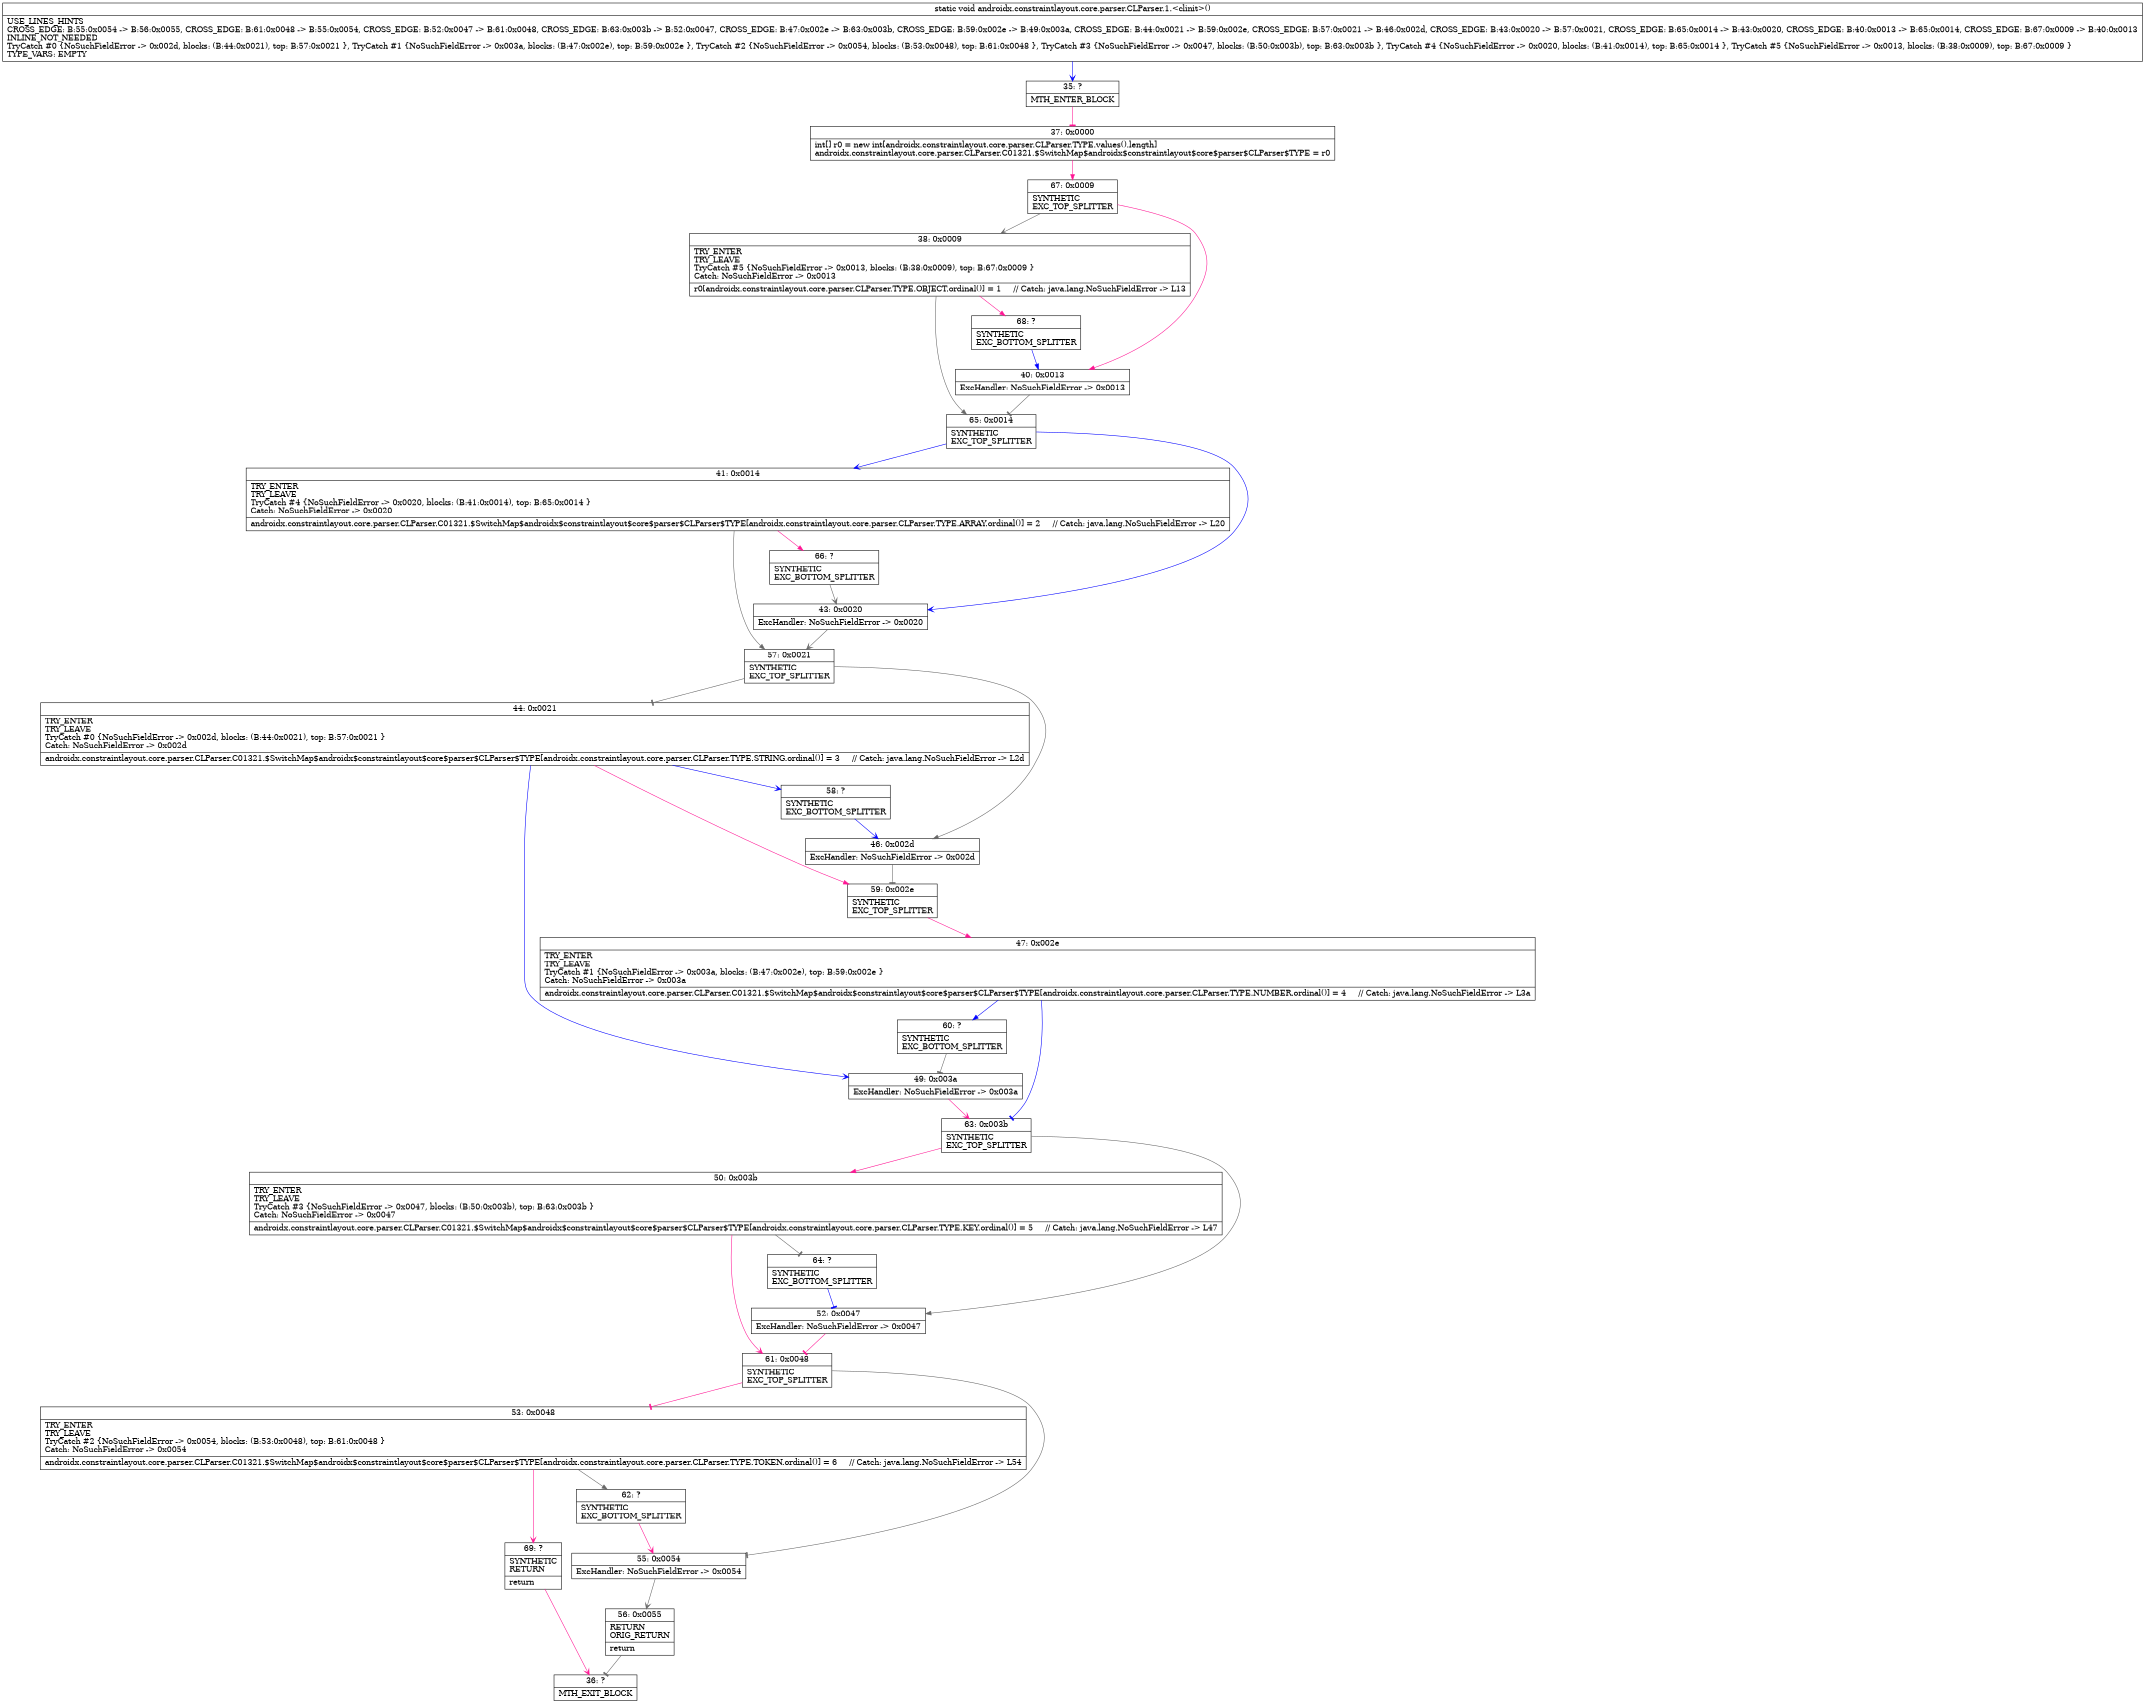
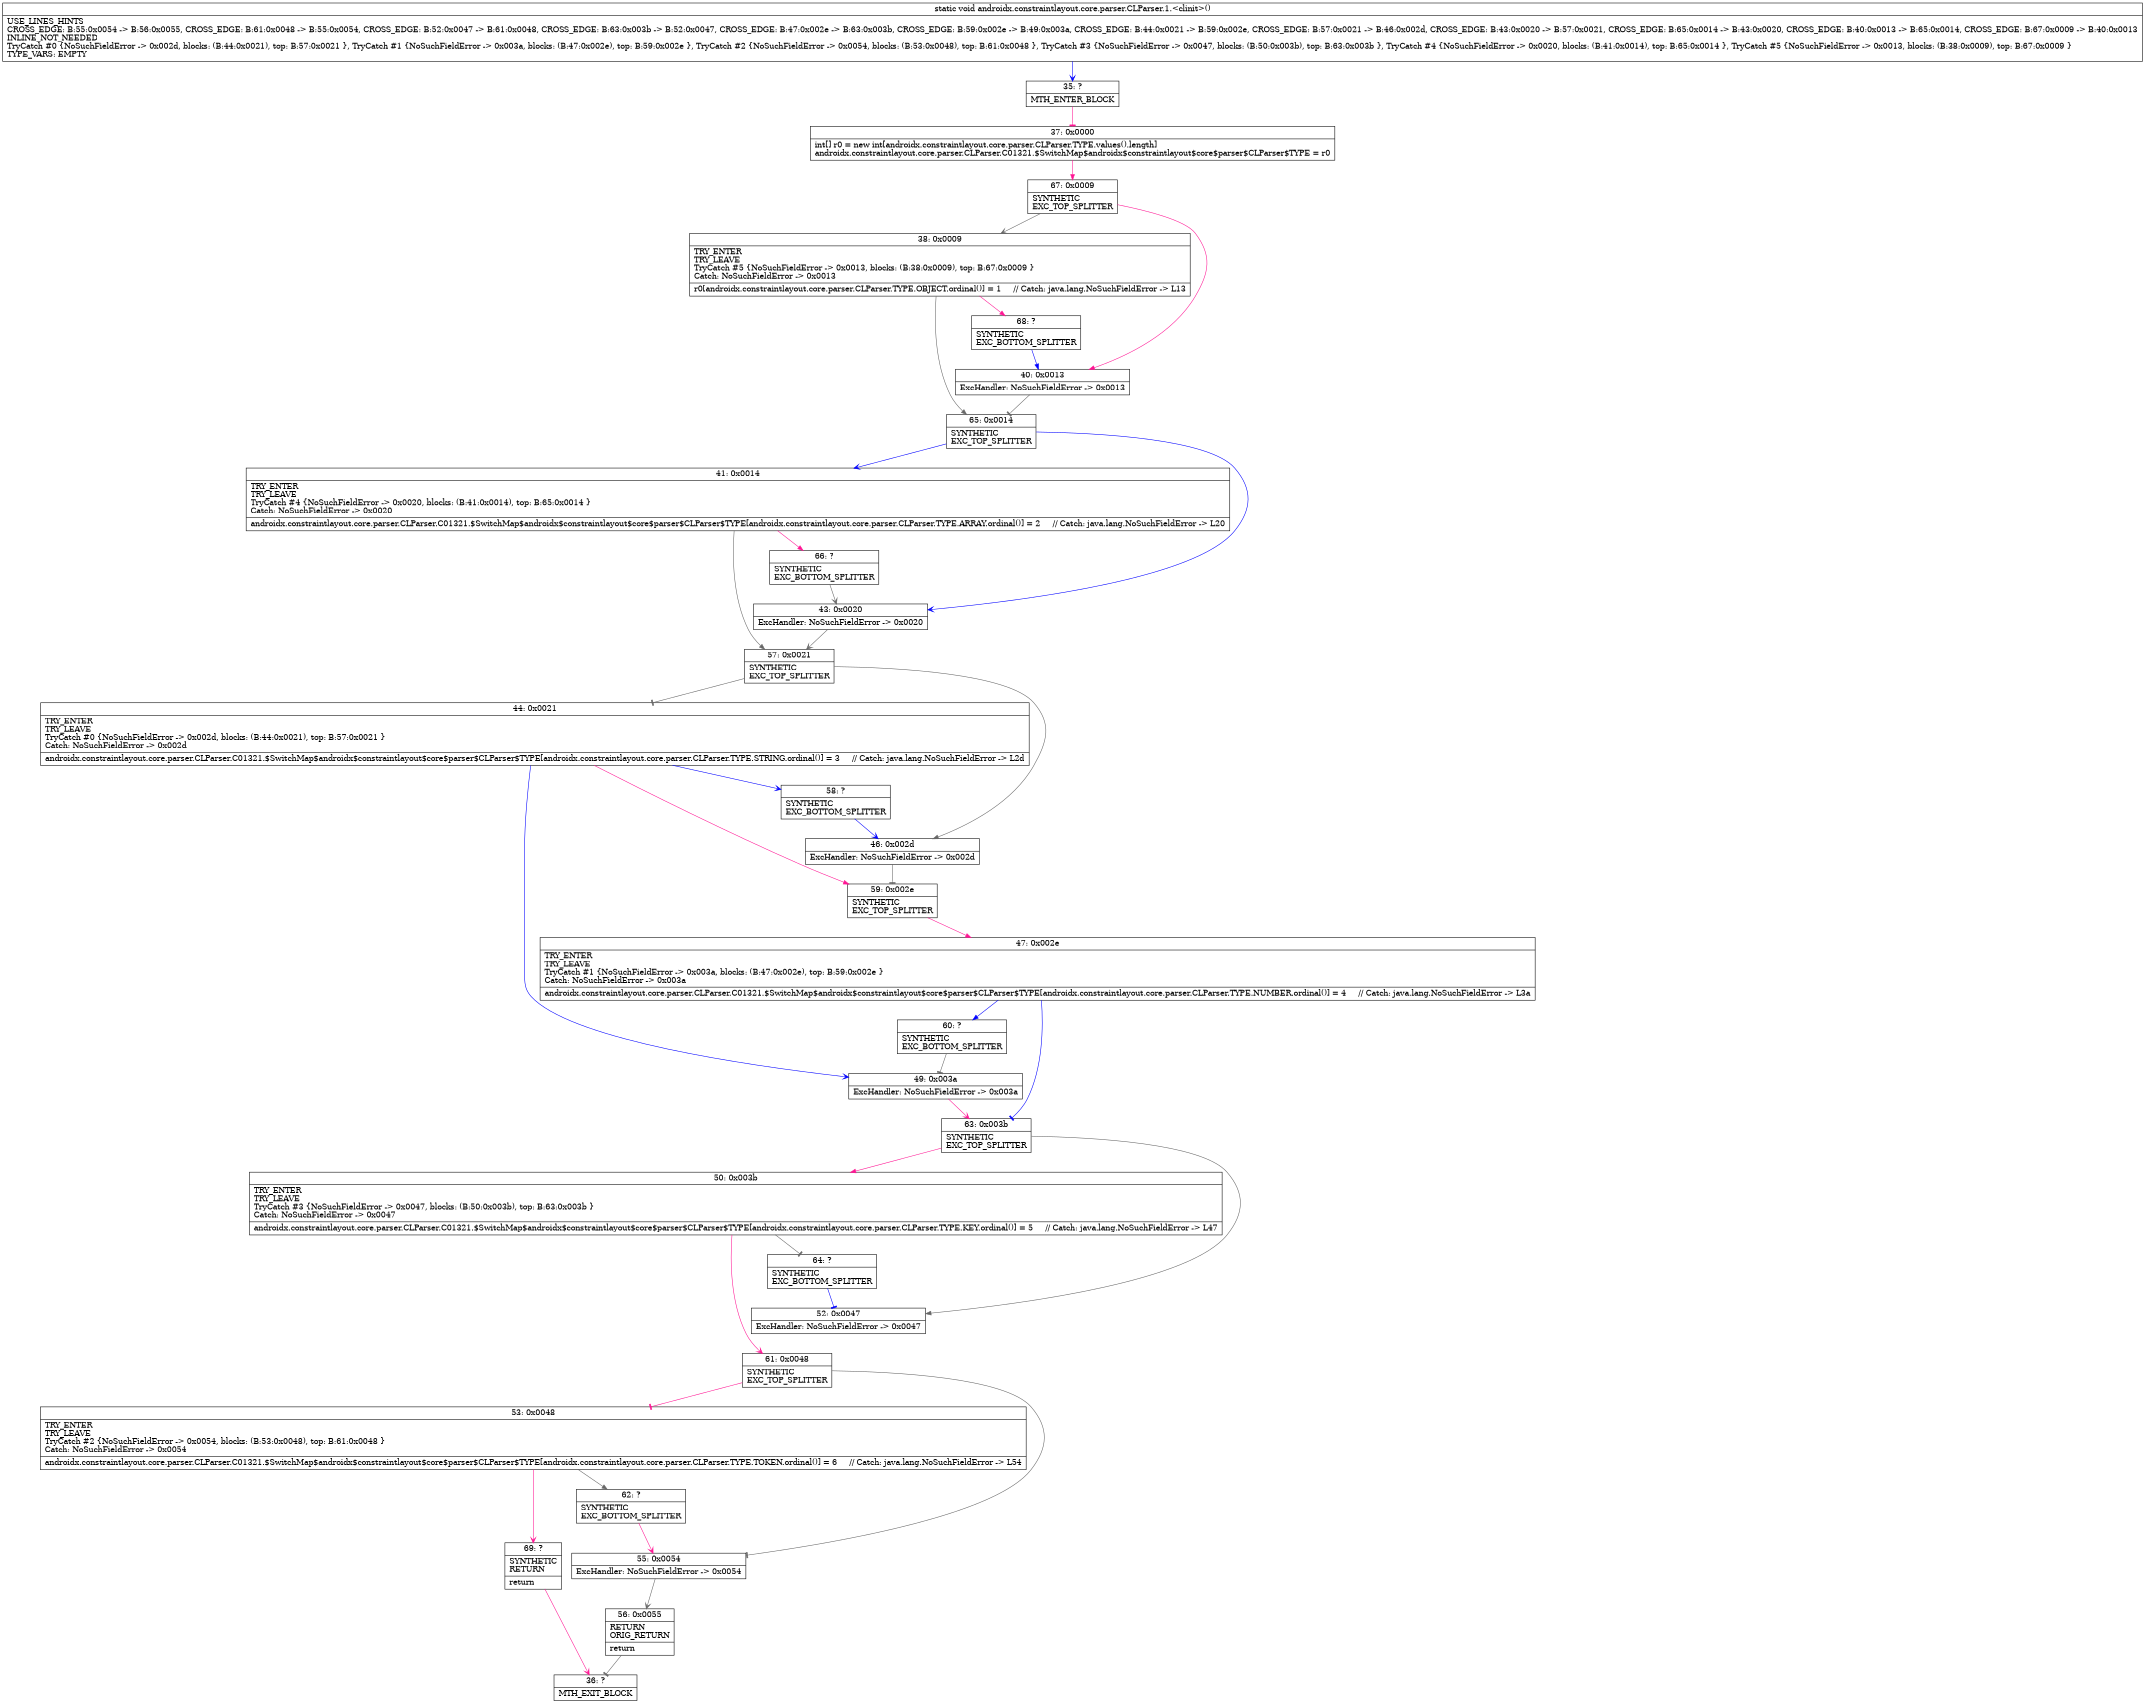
edge "52: 0x0047" -> "61: 0x0048": removed
